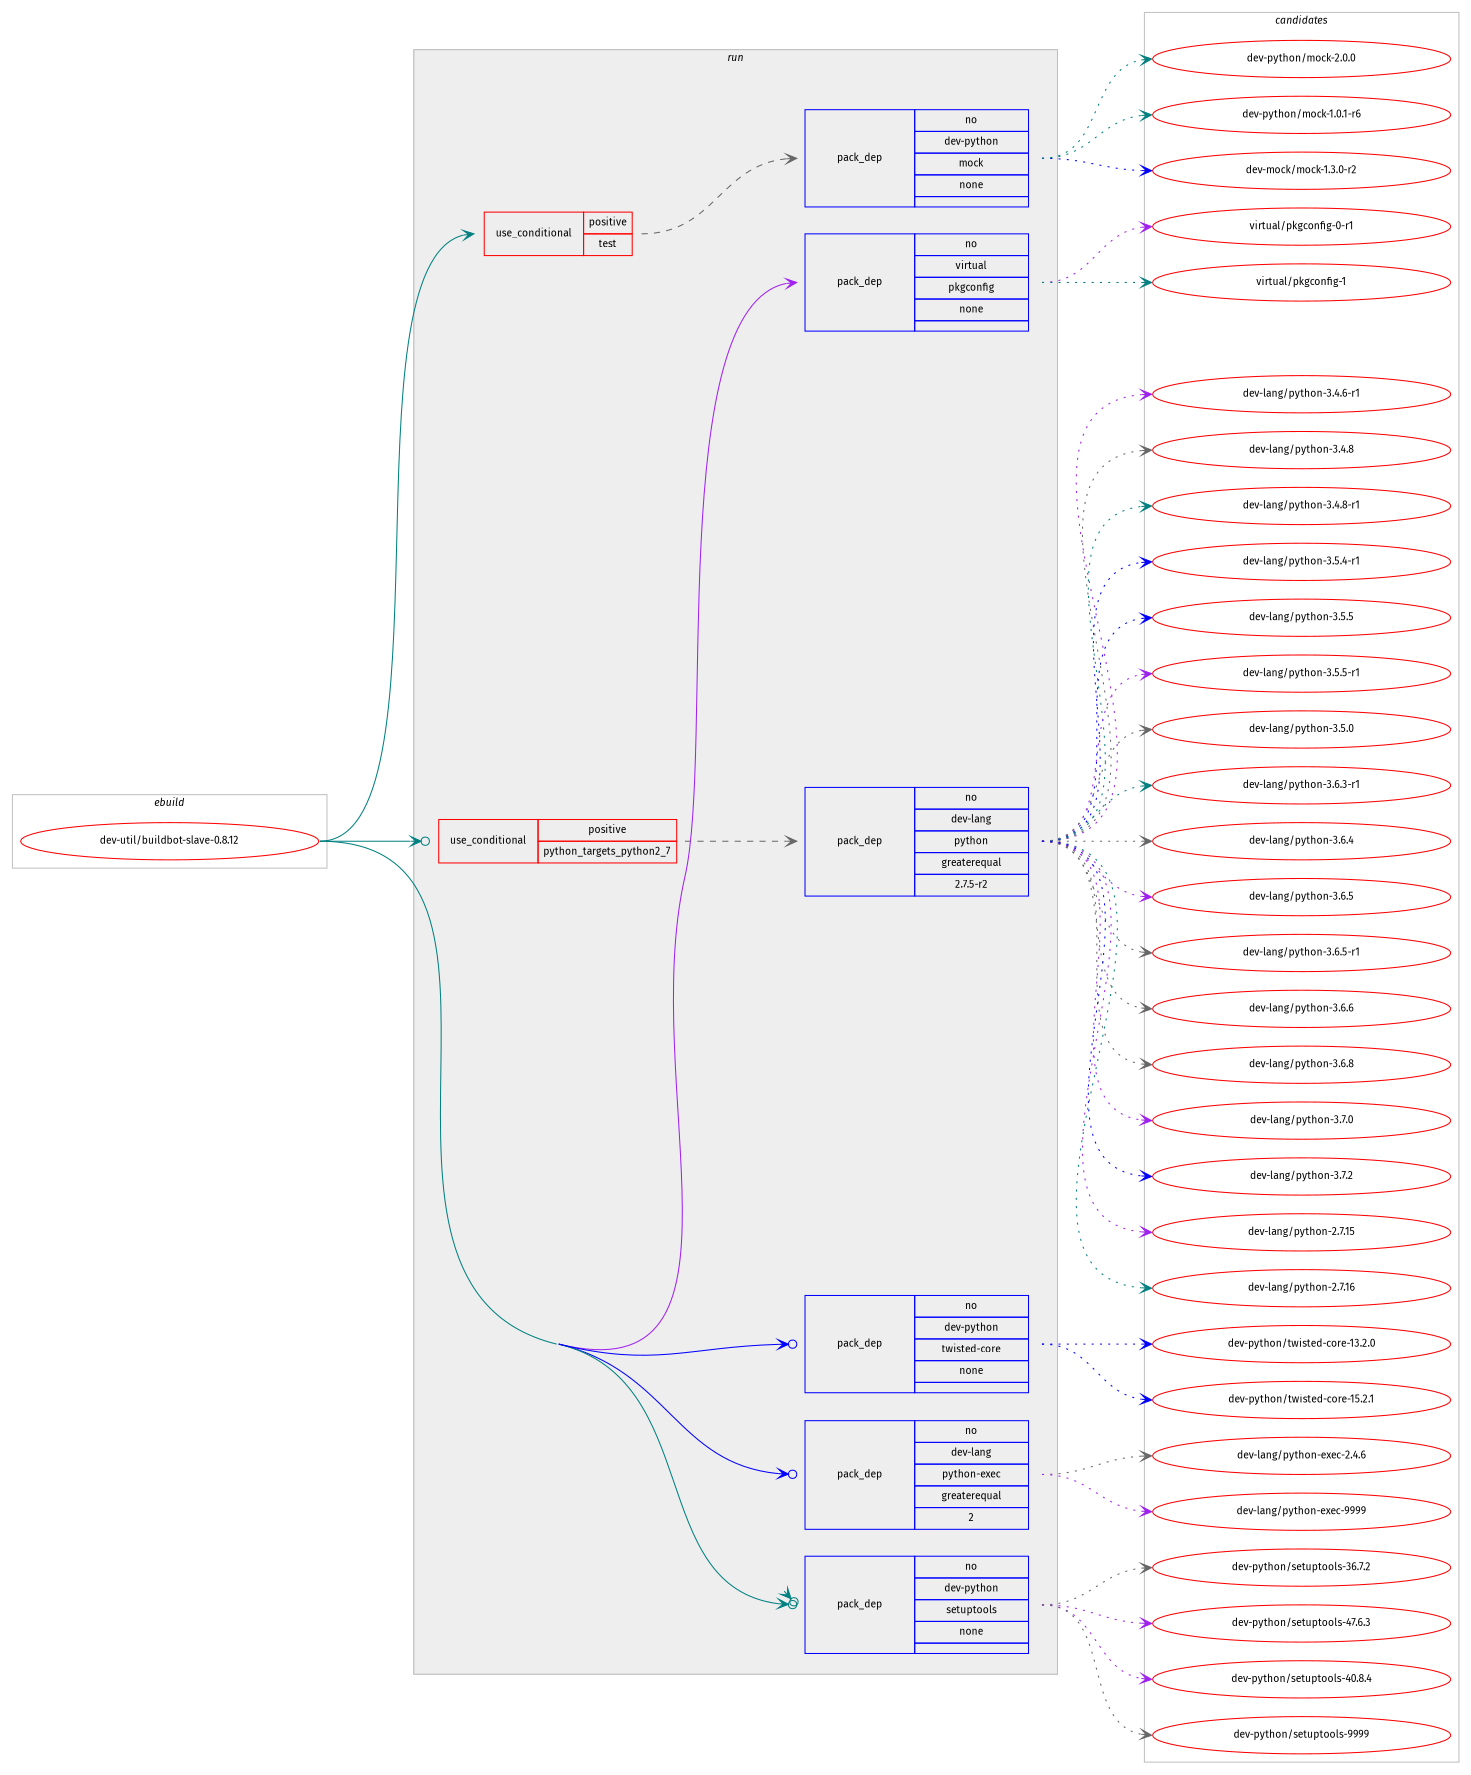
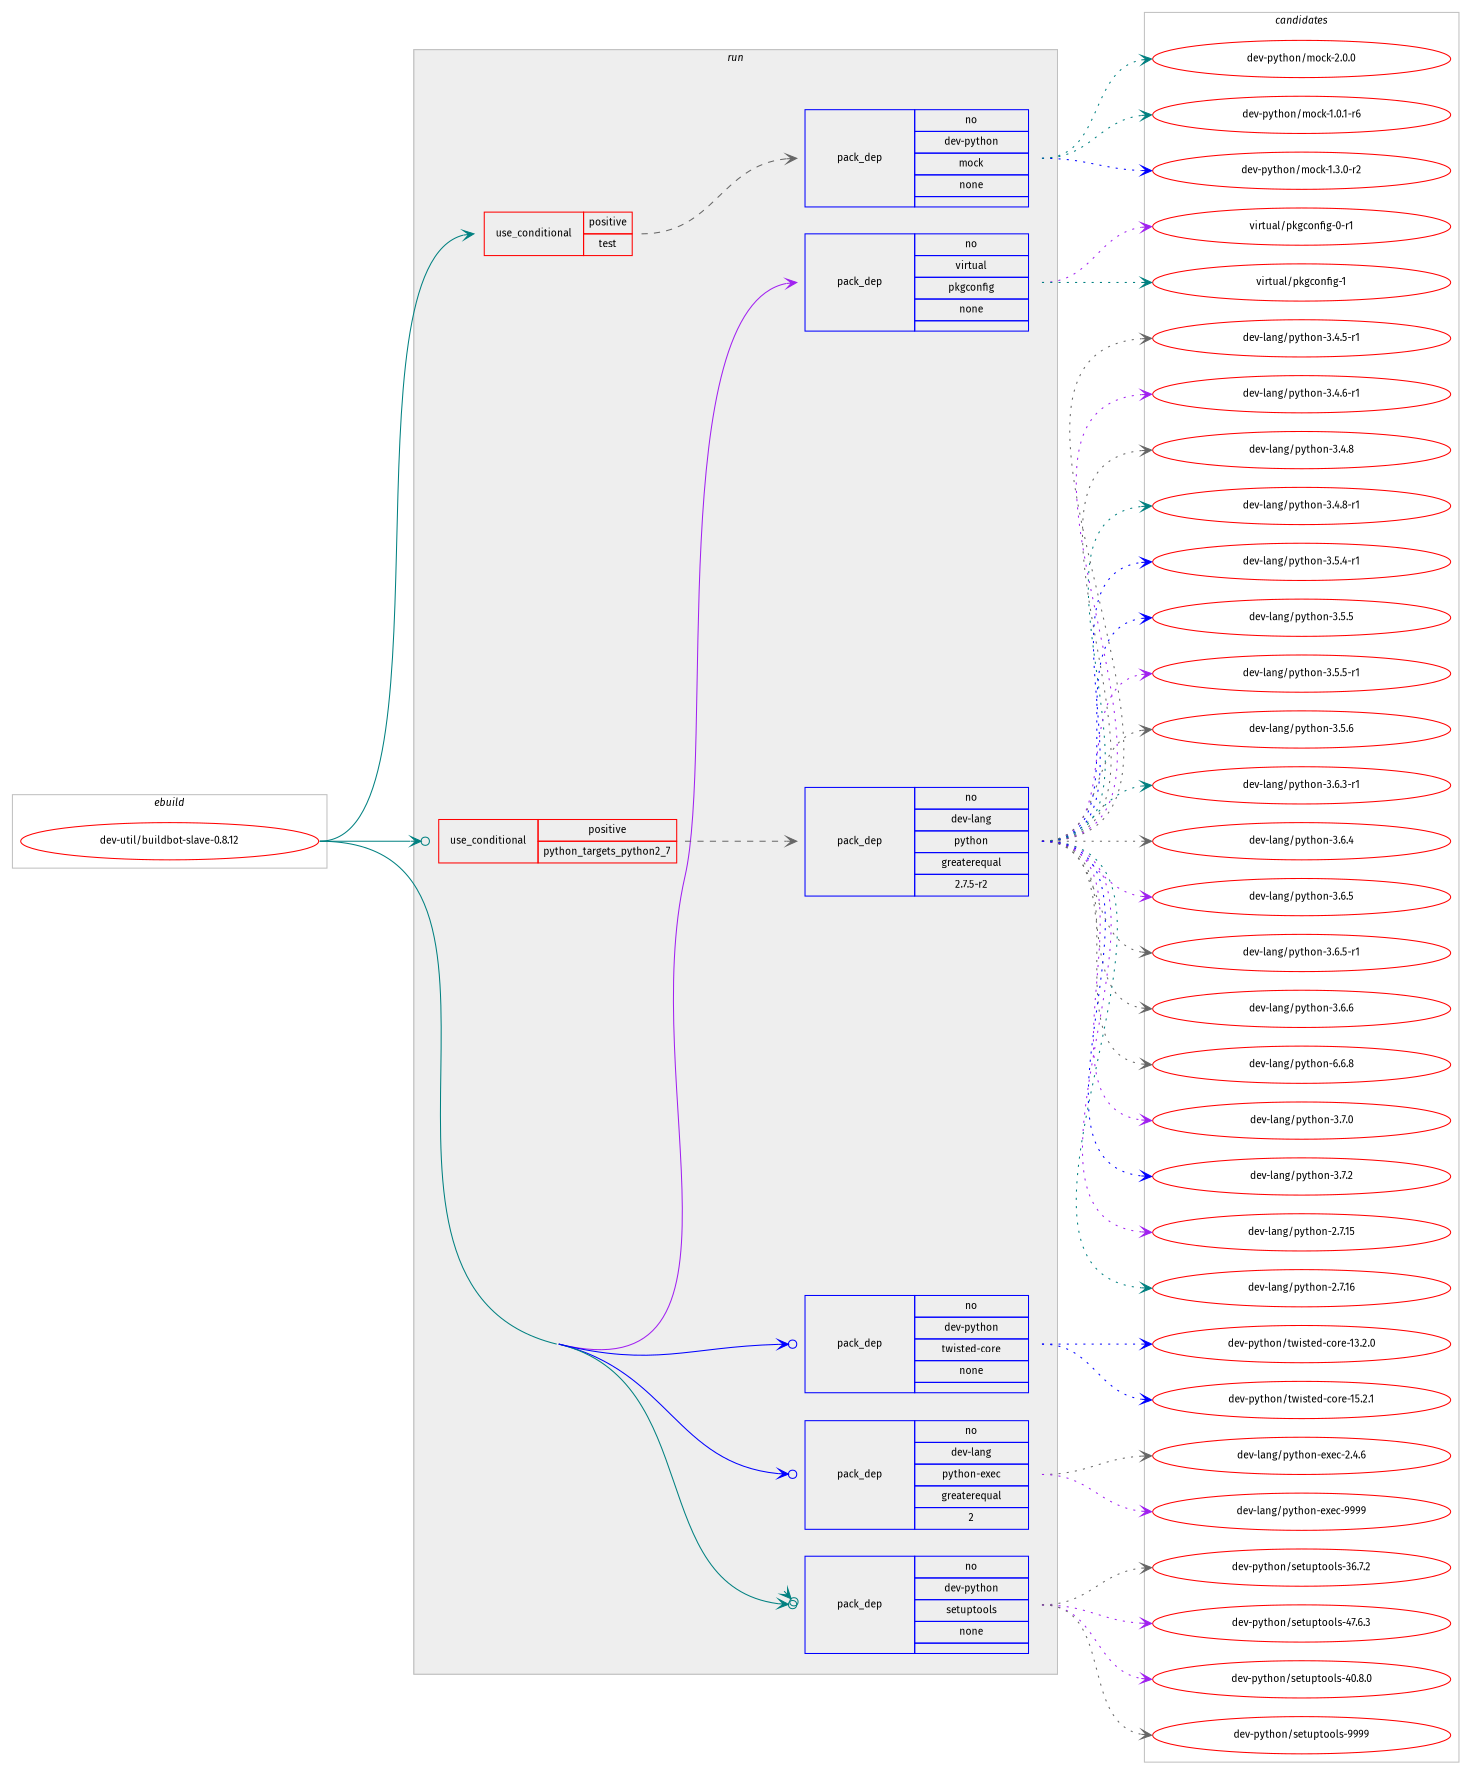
node "dev-mock/mock-1.3.0-r2": label "dev-mock/mock-1.3.0-r2" -> "dev-python/mock-1.3.0-r2"
node "dev-lang/python-3.4.5-r1": added
node "dev-lang/python-3.5.0": label "dev-lang/python-3.5.0" -> "dev-lang/python-3.5.6"
node "dev-lang/python-3.6.8": label "dev-lang/python-3.6.8" -> "dev-lang/python-6.6.8"
node "dev-python/setuptools-40.8.4": label "dev-python/setuptools-40.8.4" -> "dev-python/setuptools-40.8.0"
